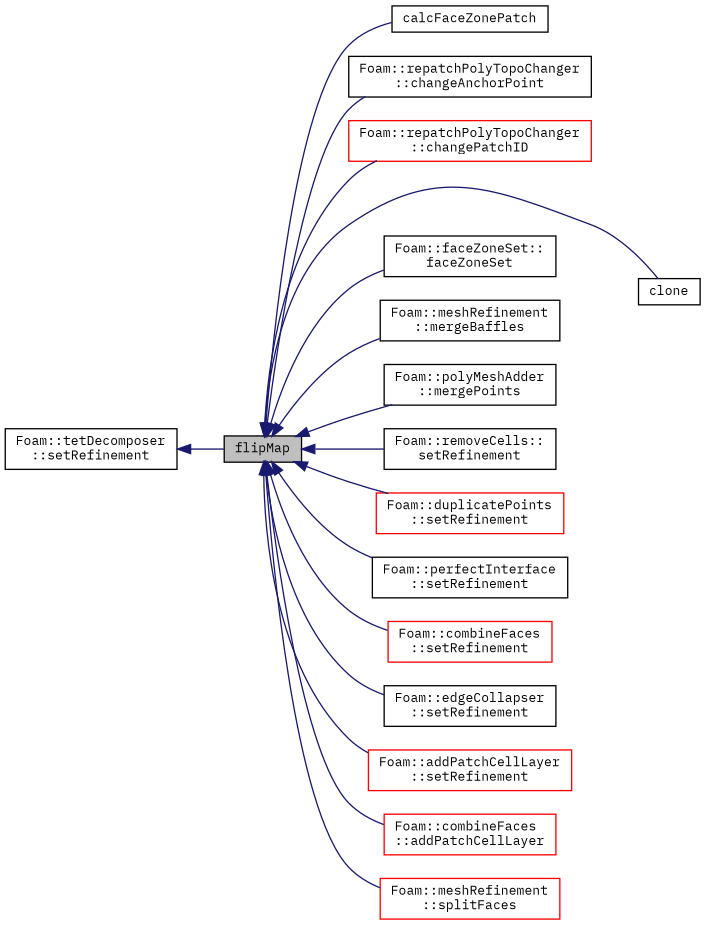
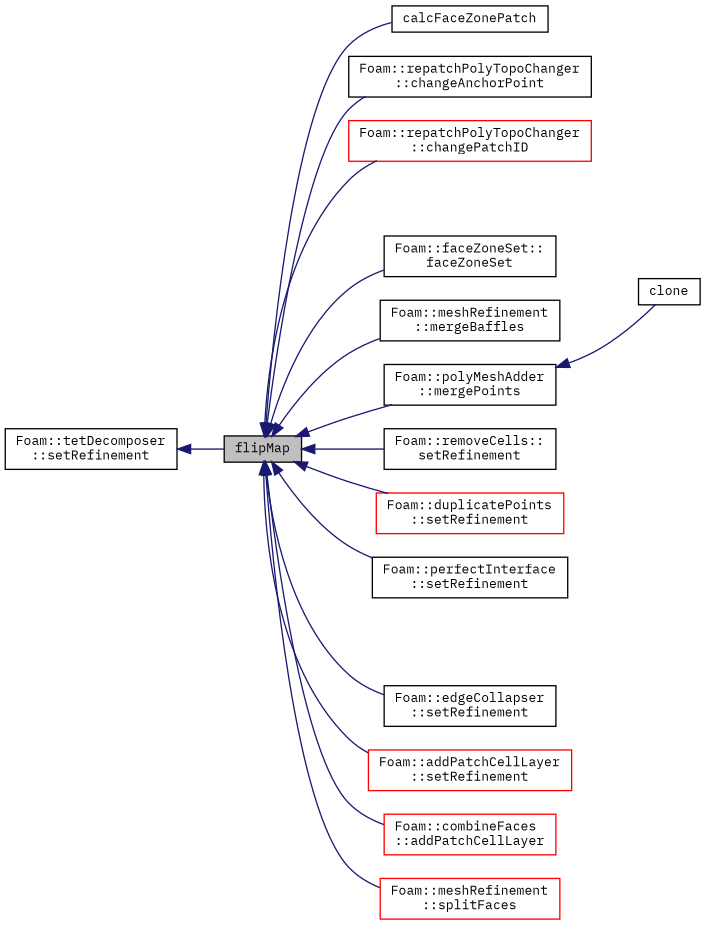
edge "clone" -> "flipMap": now "clone" -> "Foam::polyMeshAdder ::mergePoints"
node "Foam::combineFaces ::setRefinement": removed
